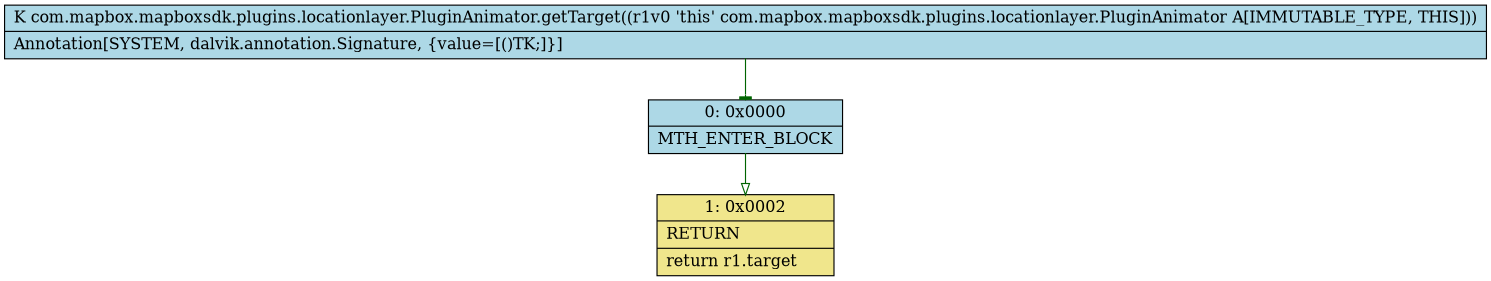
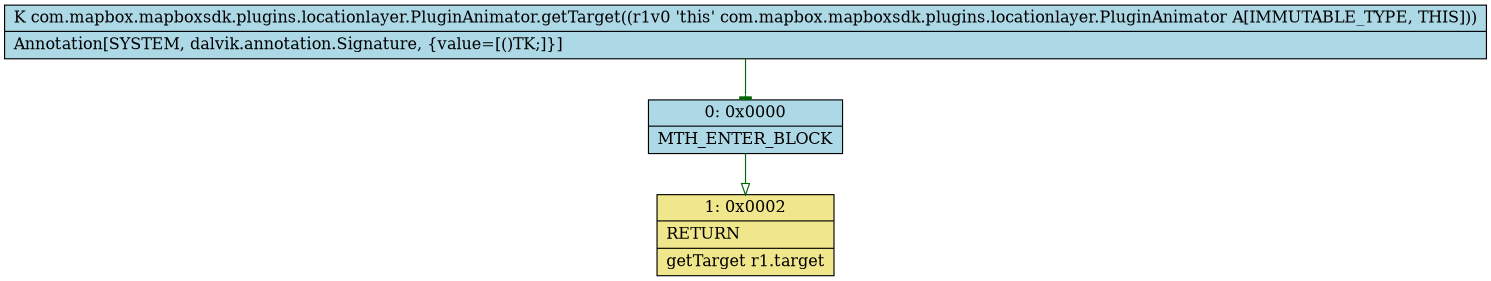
node "1: 0x0002": text "return r1.target" -> "getTarget r1.target"
